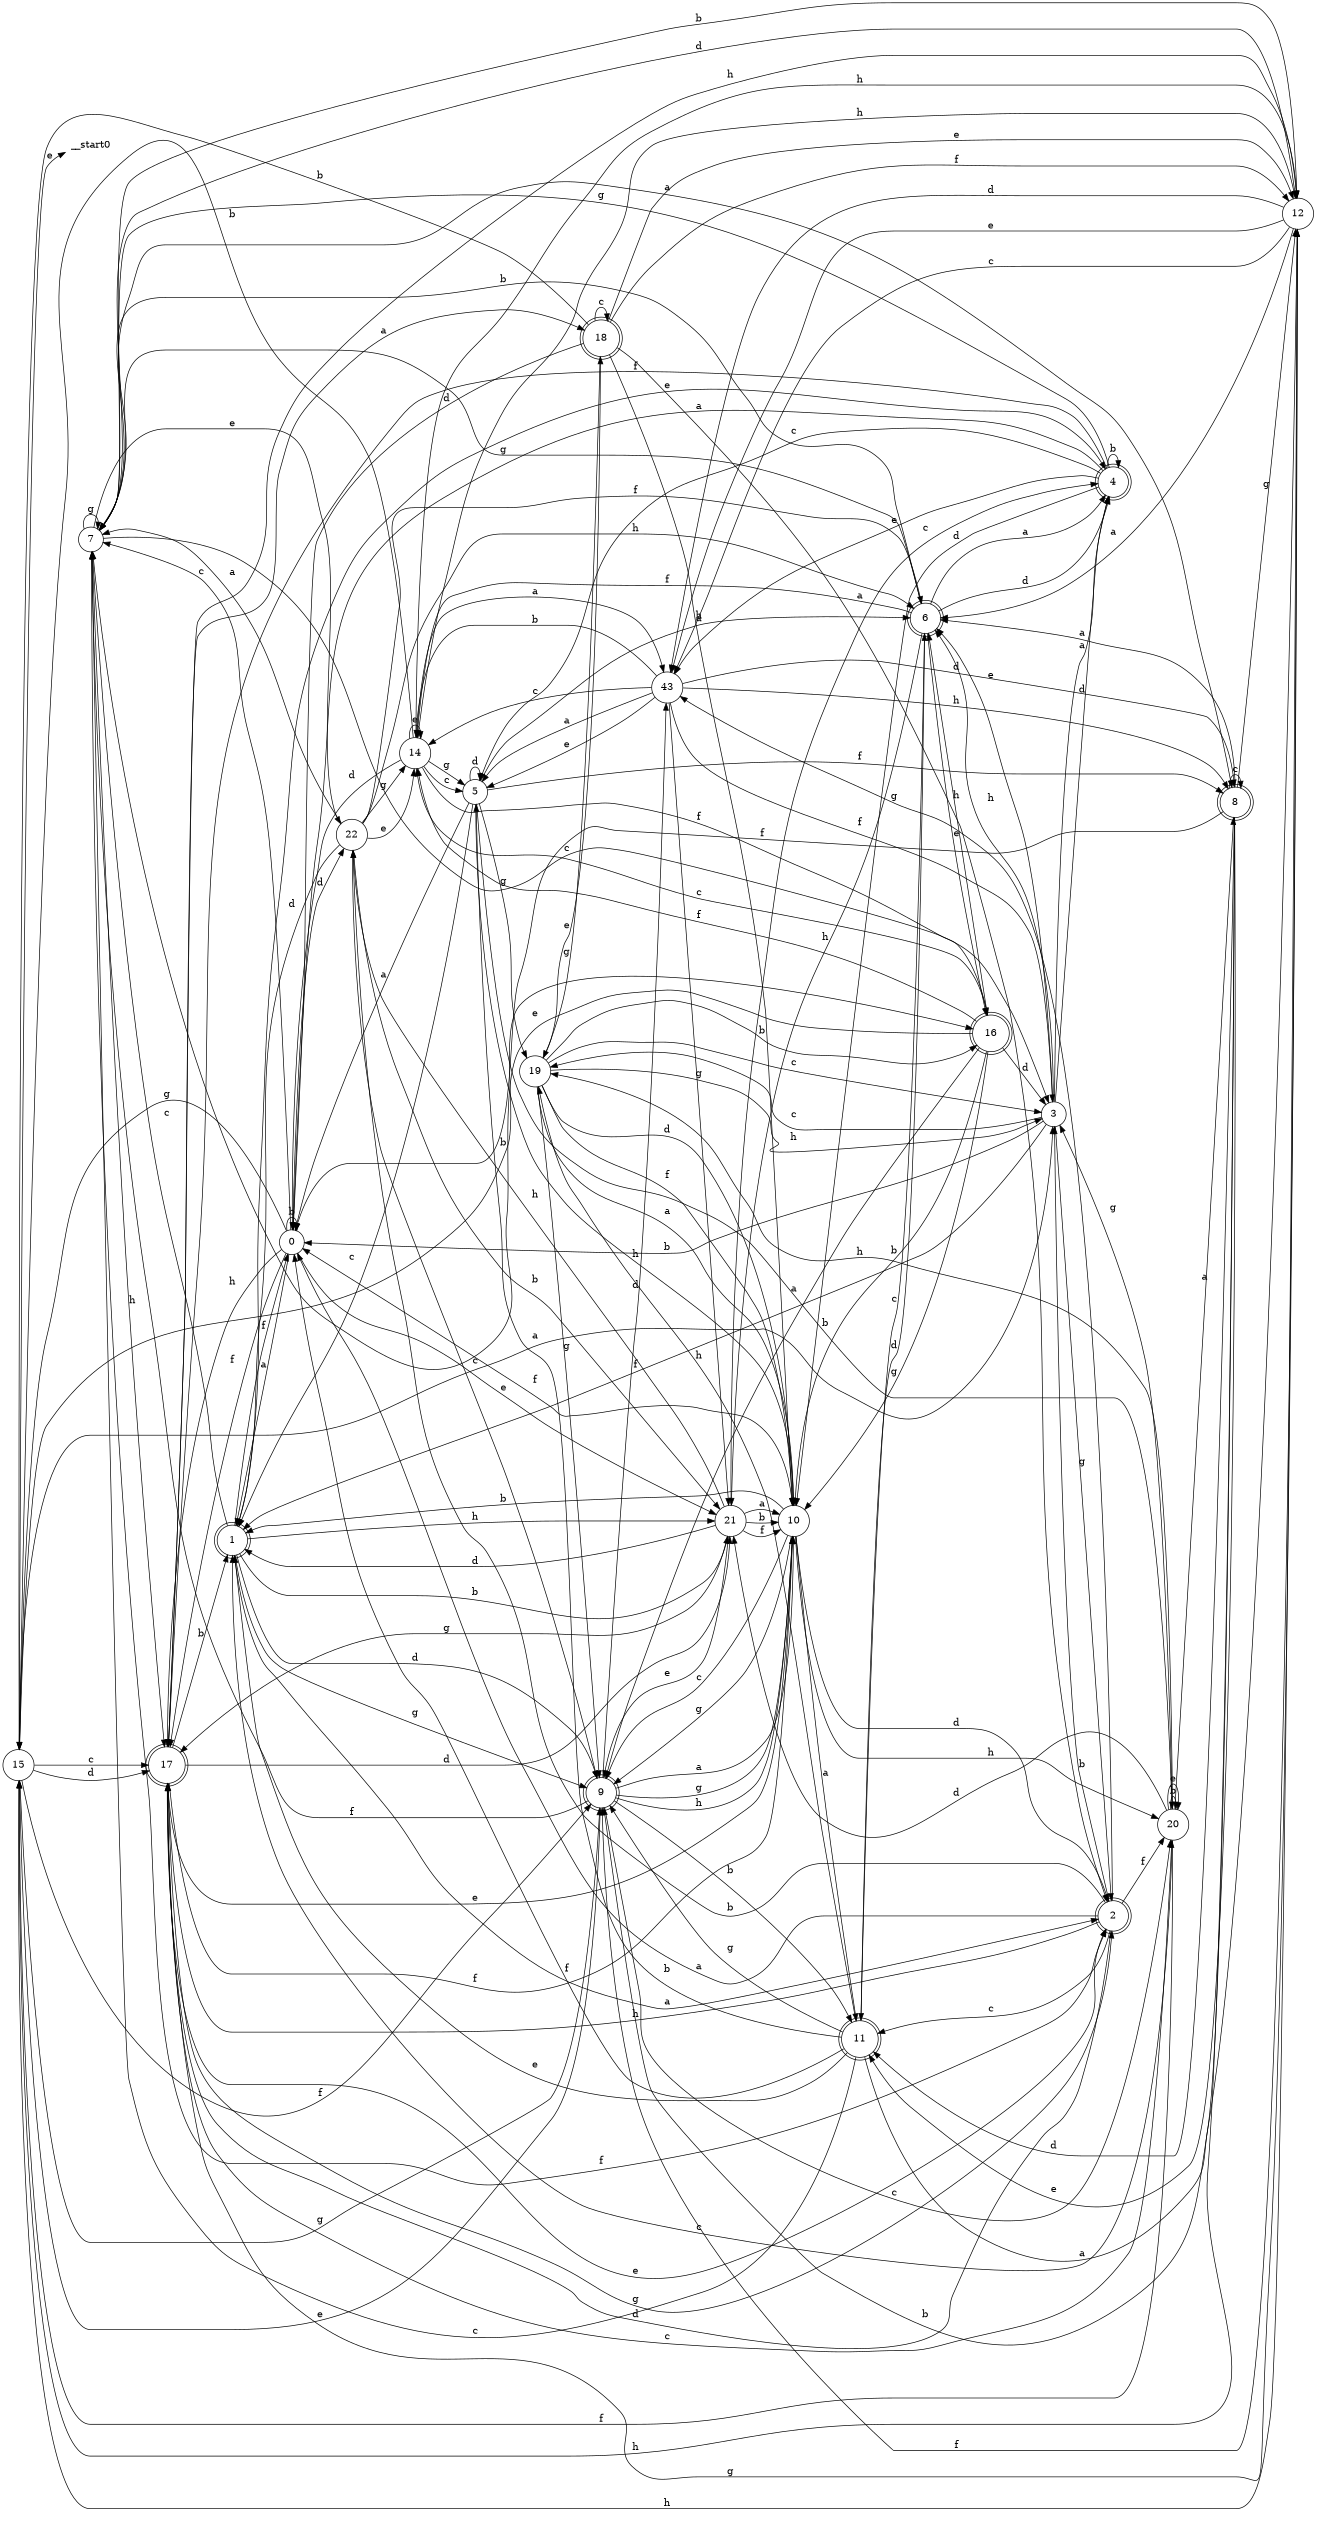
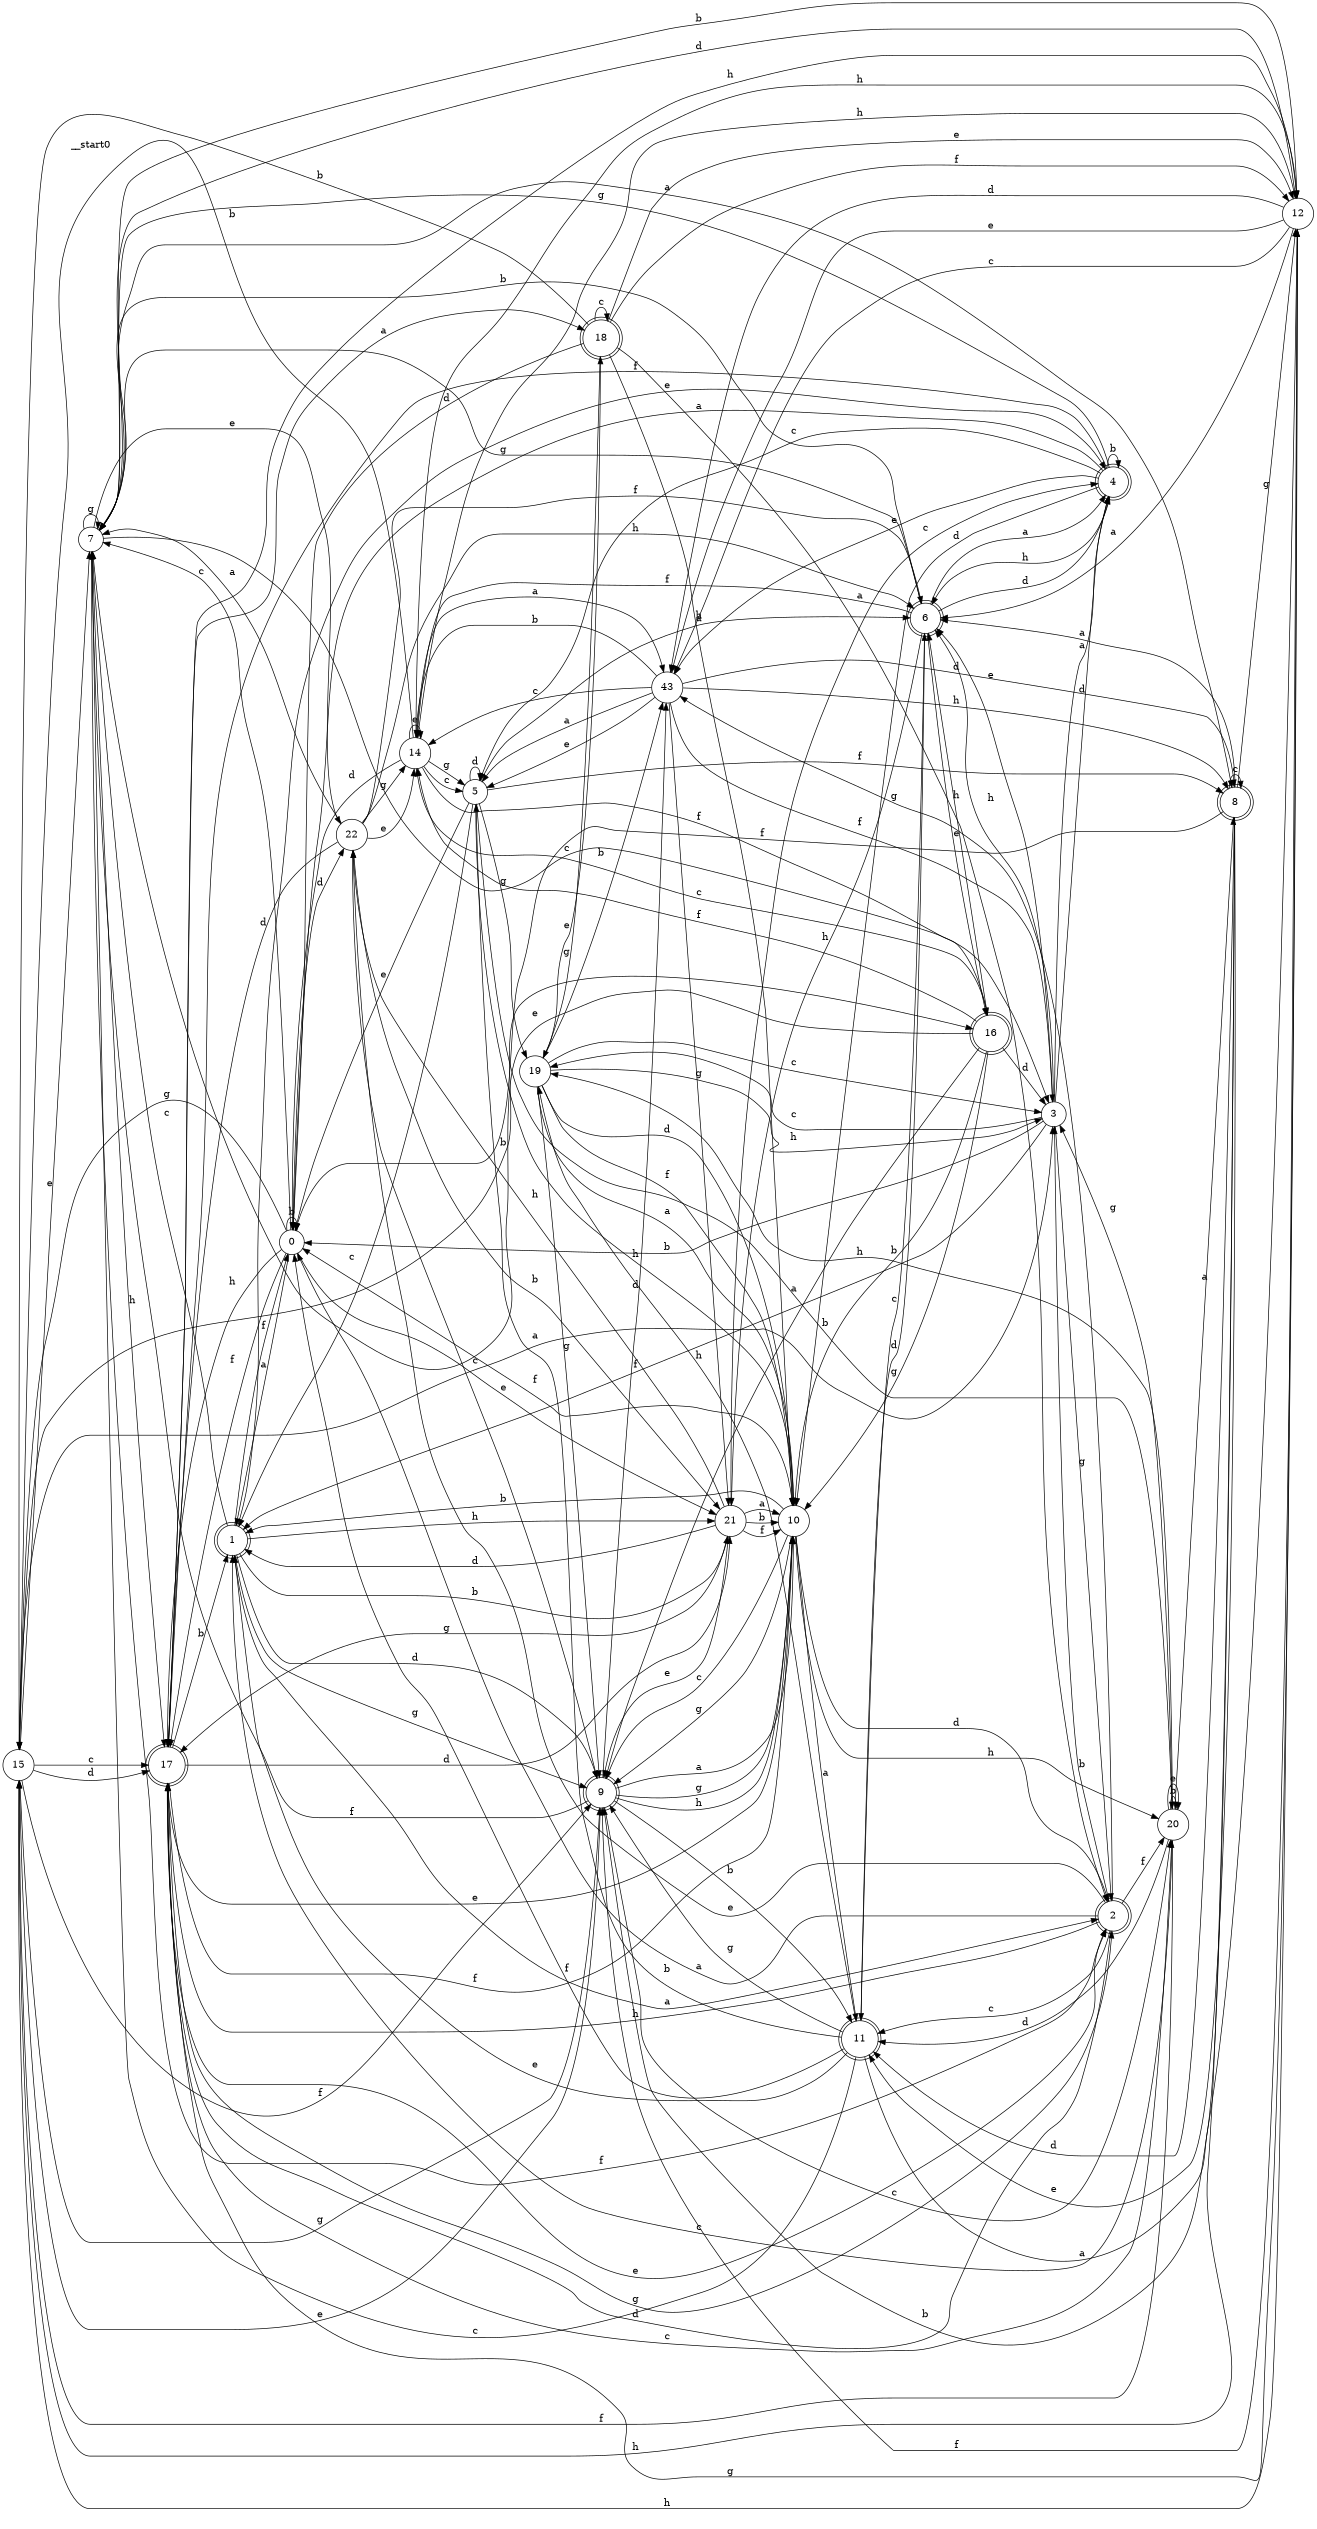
edge "4" -> "6": added, label "h"
edge "15" -> "__start0": now "15" -> "7"
edge "5" -> "0": label "a" -> "e"
edge "19" -> "16": now "19" -> "43"
edge "22" -> "1": now "22" -> "17"
edge "20" -> "21": now "20" -> "11"
edge "2" -> "22": label "b" -> "e"
